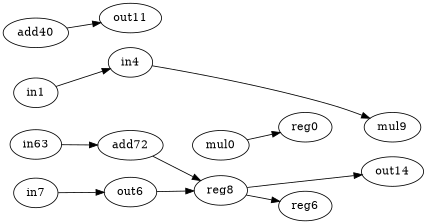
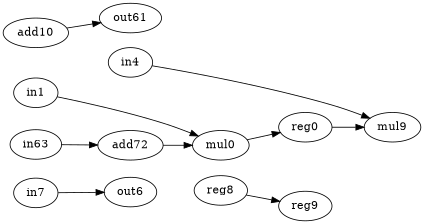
node "out11": label "out11" -> "out61"
node "add40": label "add40" -> "add10"
edge "in1" -> "in4": now "in1" -> "mul0"
edge "reg0" -> "mul9": added
edge "add72" -> "reg8": now "add72" -> "mul0"
node "out14": removed
edge "out6" -> "reg8": removed
node "reg6": label "reg6" -> "reg9"
